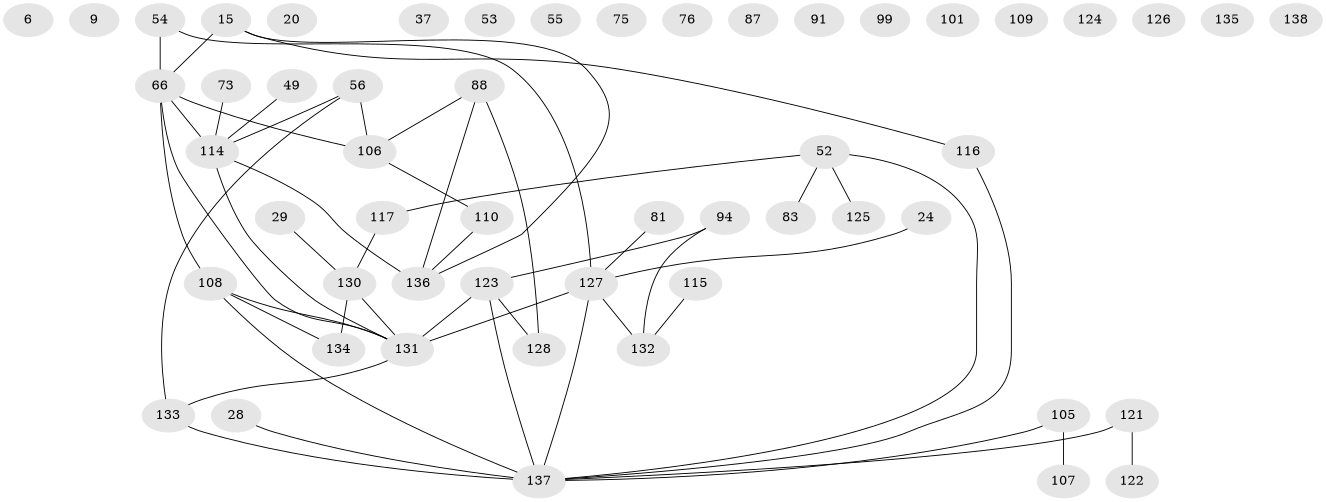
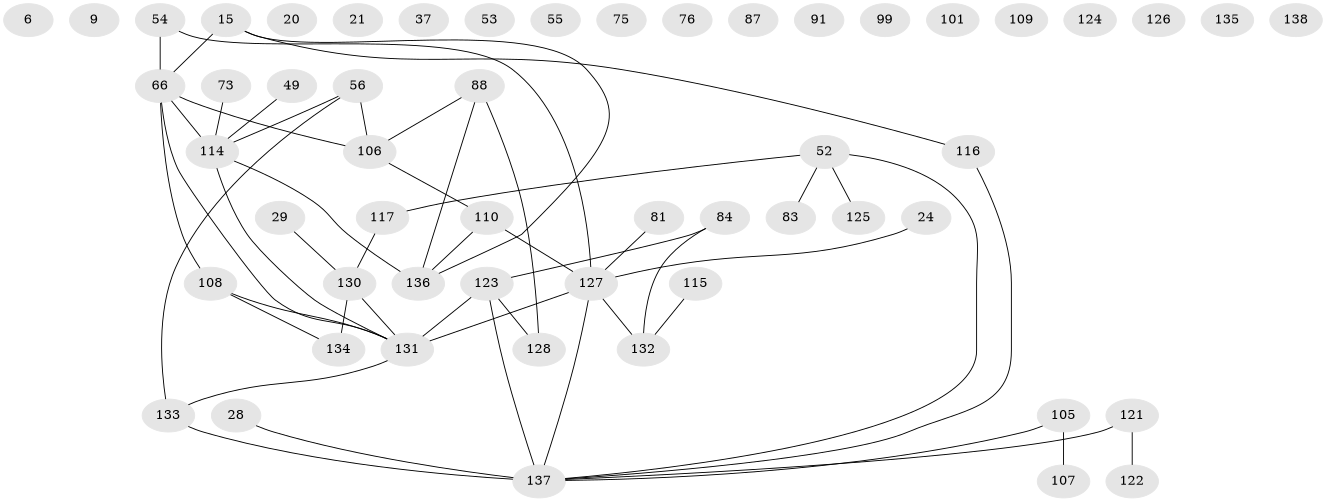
node "21": added
node "94": label "94" -> "84"
edge "110" -- "127": added
edge "108" -- "137": removed
